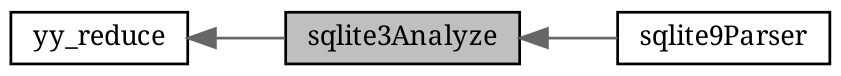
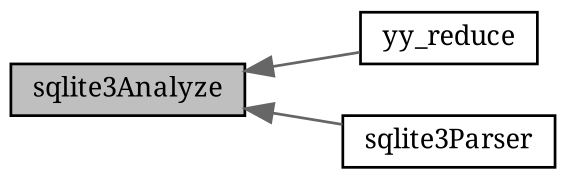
edge "sqlite3Analyze" -> "yy_reduce": reversed
node "sqlite9Parser": label "sqlite9Parser" -> "sqlite3Parser"
